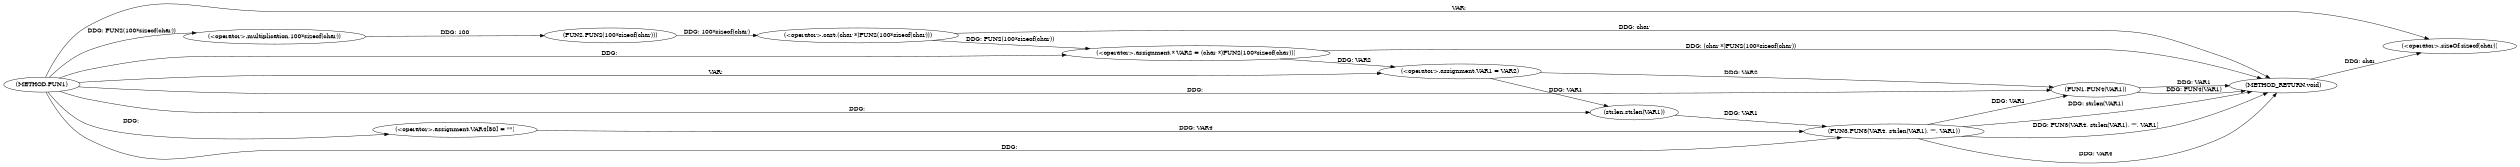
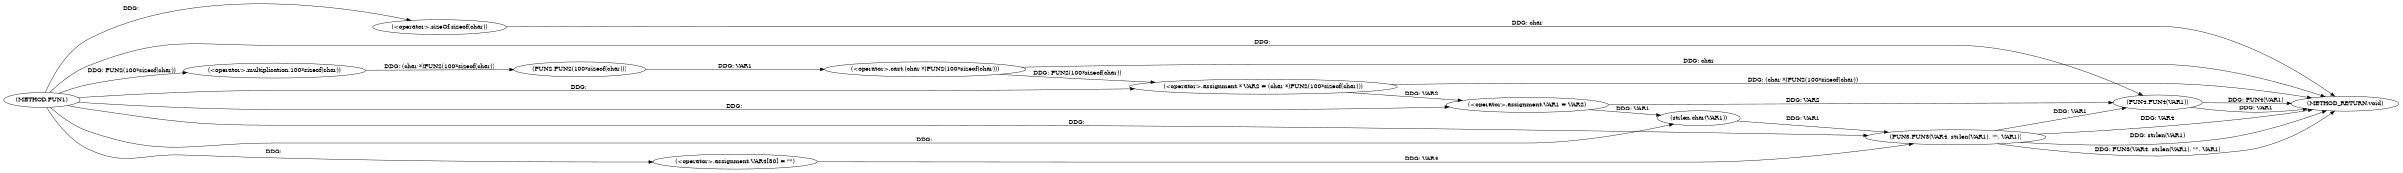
edge "(METHOD,FUN1)" -> "(<operator>.sizeOf,sizeof(char))": label "VAR: " -> "DDG: "
edge "(FUN2,FUN2(100*sizeof(char)))" -> "(<operator>.cast,(char *)FUN2(100*sizeof(char)))": label "DDG: 100*sizeof(char)" -> "DDG: VAR1"
edge "(<operator>.multiplication,100*sizeof(char))" -> "(FUN2,FUN2(100*sizeof(char)))": label "DDG: 100" -> "DDG: (char *)FUN2(100*sizeof(char))"
edge "(METHOD_RETURN,void)" -> "(<operator>.sizeOf,sizeof(char))": reversed
edge "(METHOD,FUN1)" -> "(<operator>.assignment,VAR1 = VAR2)": label "VAR: " -> "DDG: "
node "(FUN1,FUN4(VAR1))": label "(FUN1,FUN4(VAR1))" -> "(FUN4,FUN4(VAR1))"
node "(strlen,strlen(VAR1))": label "(strlen,strlen(VAR1))" -> "(strlen,char(VAR1))"
